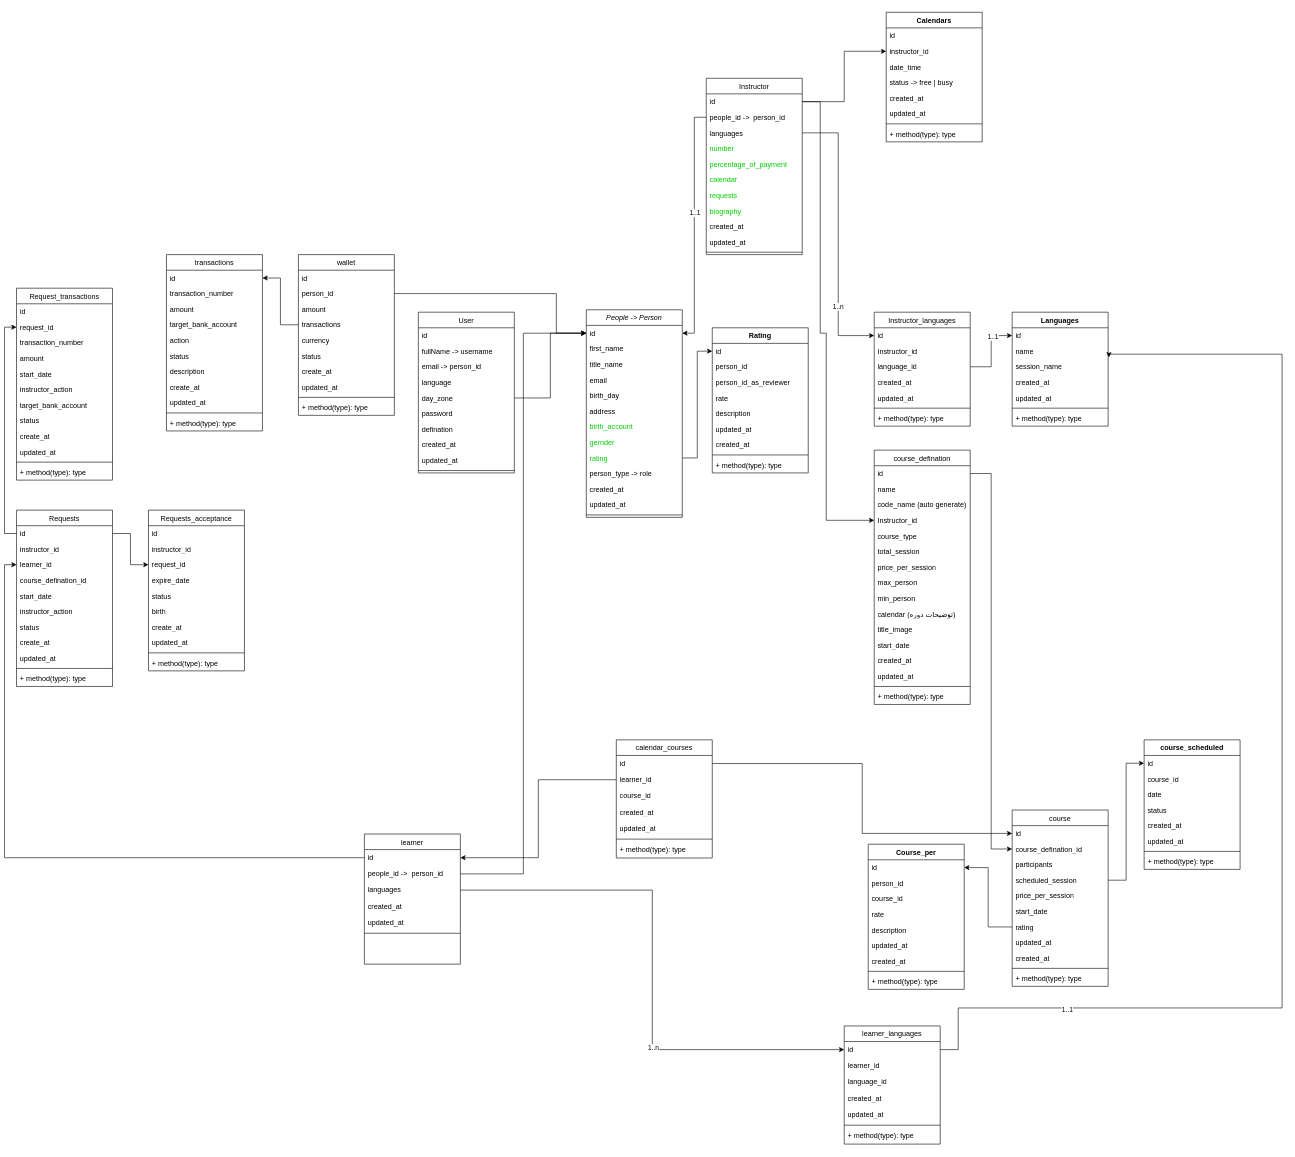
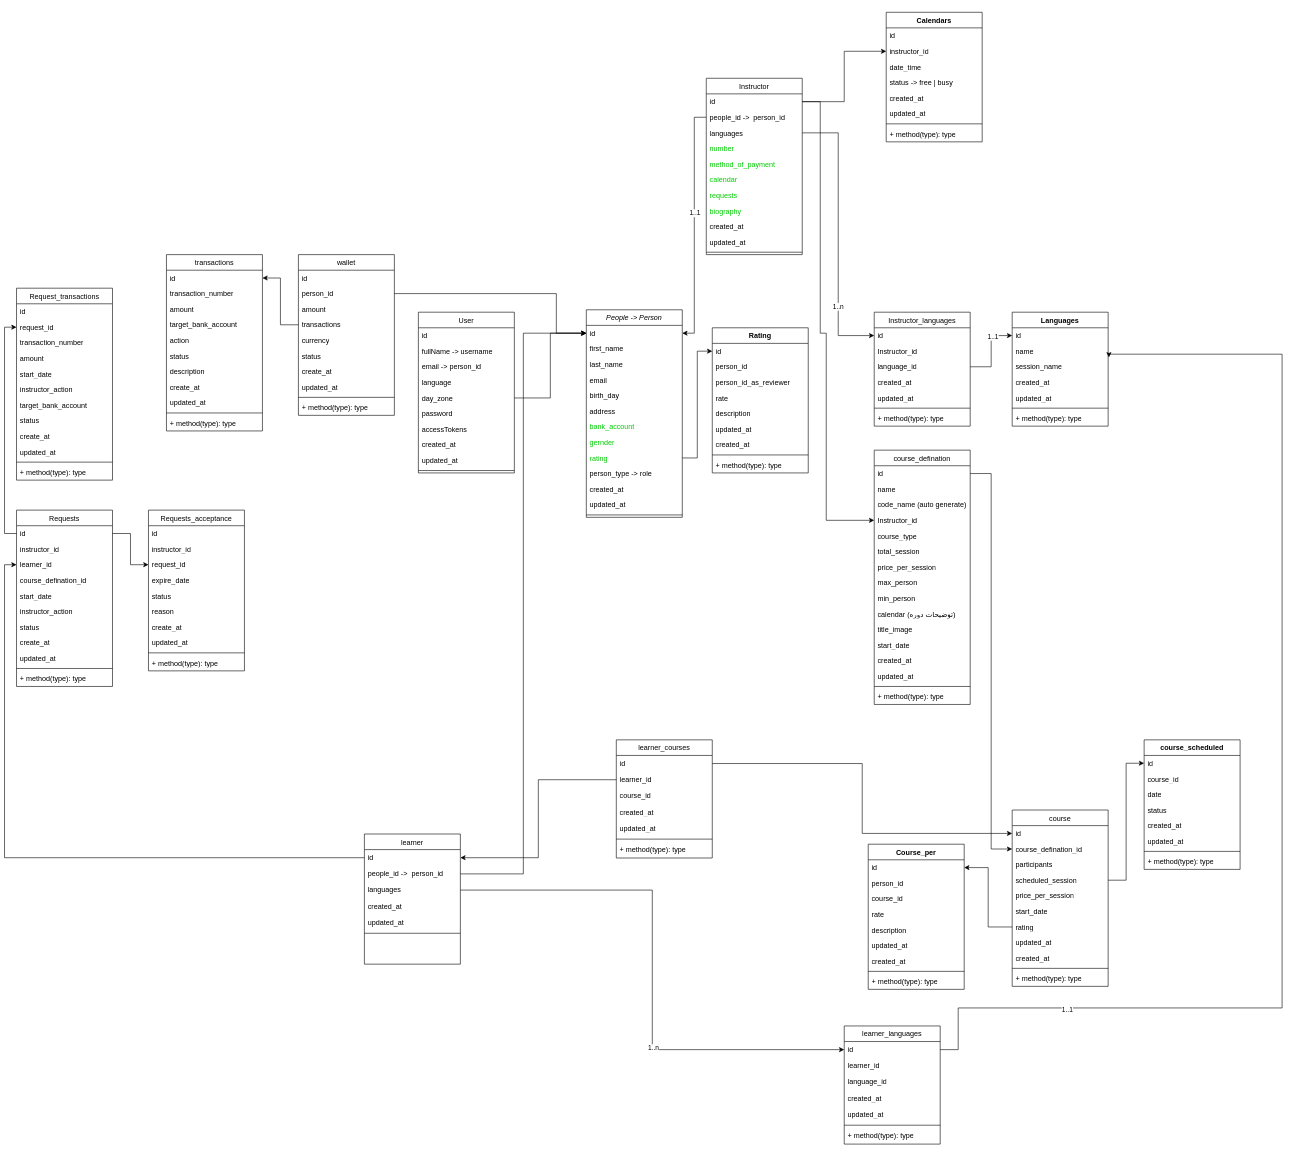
node "percentage_of_payment": label "percentage_of_payment" -> "method_of_payment"
node "title_name": label "title_name" -> "last_name"
node "birth_account": label "birth_account" -> "bank_account"
node "defination": label "defination" -> "accessTokens"
node "birth": label "birth" -> "reason"
node "calendar_courses": label "calendar_courses" -> "learner_courses"
